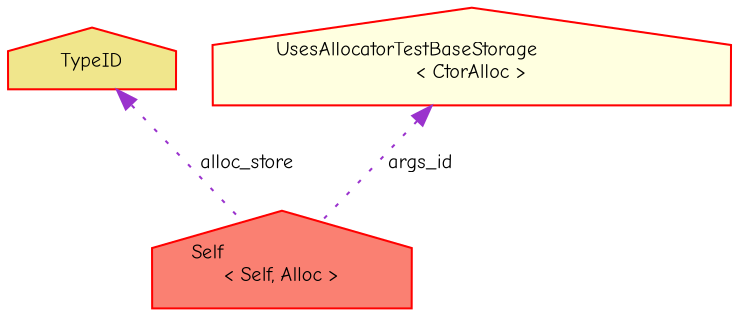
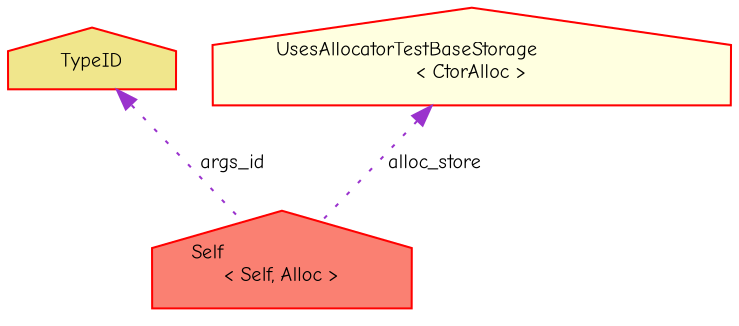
edge "Self < Self, Alloc >" -> "TypeID": label " alloc_store" -> " args_id"
edge "Self < Self, Alloc >" -> "UsesAllocatorTestBaseStorage < CtorAlloc >": label " args_id" -> " alloc_store"
